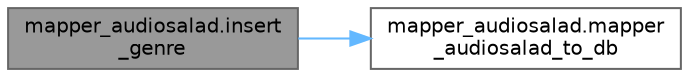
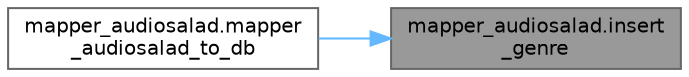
edge "mapper_audiosalad.insert _genre" -> "mapper_audiosalad.mapper _audiosalad_to_db": reversed
